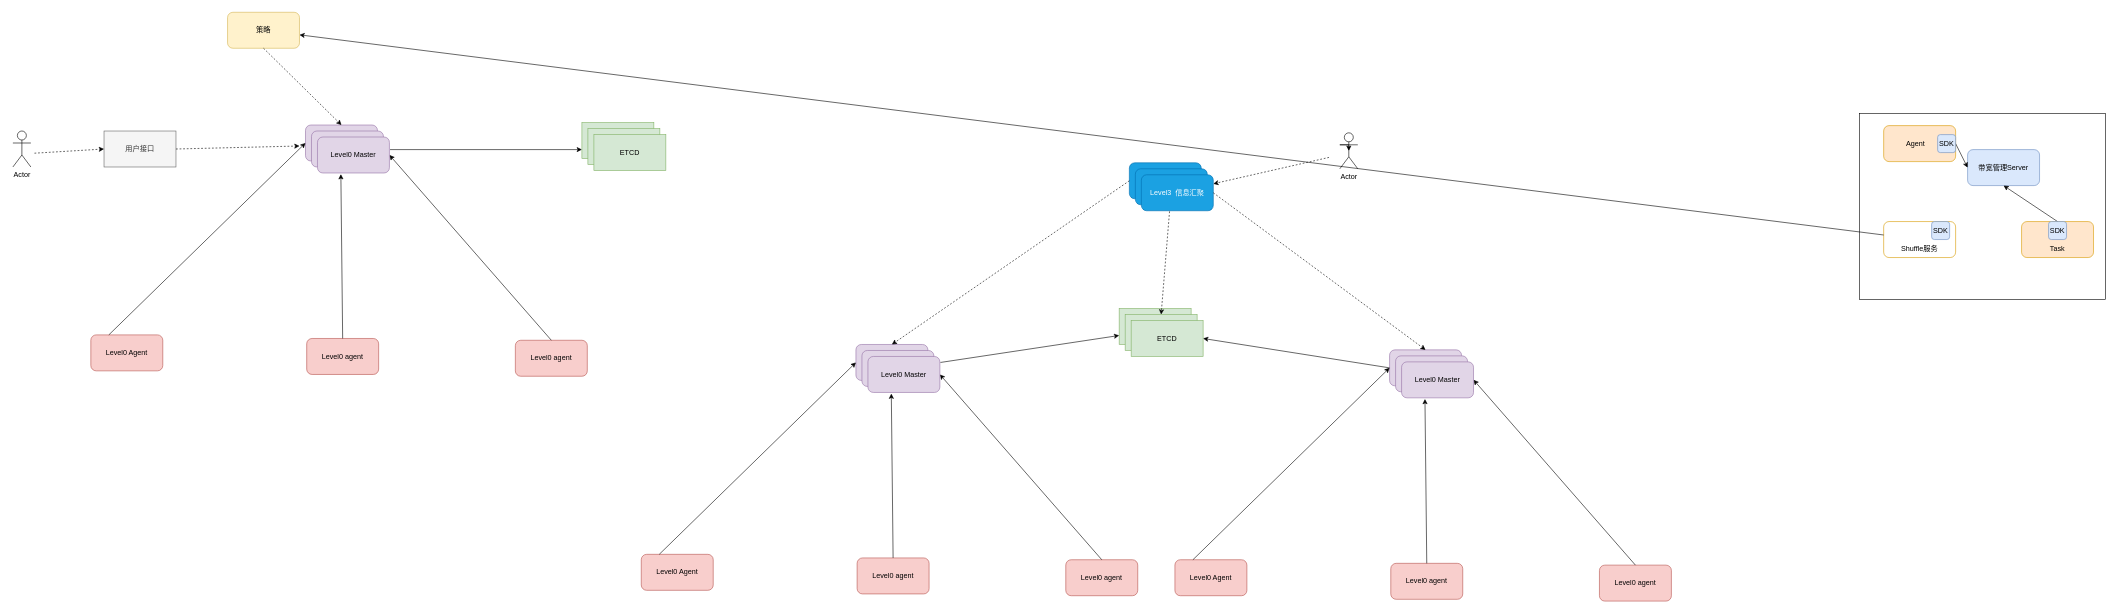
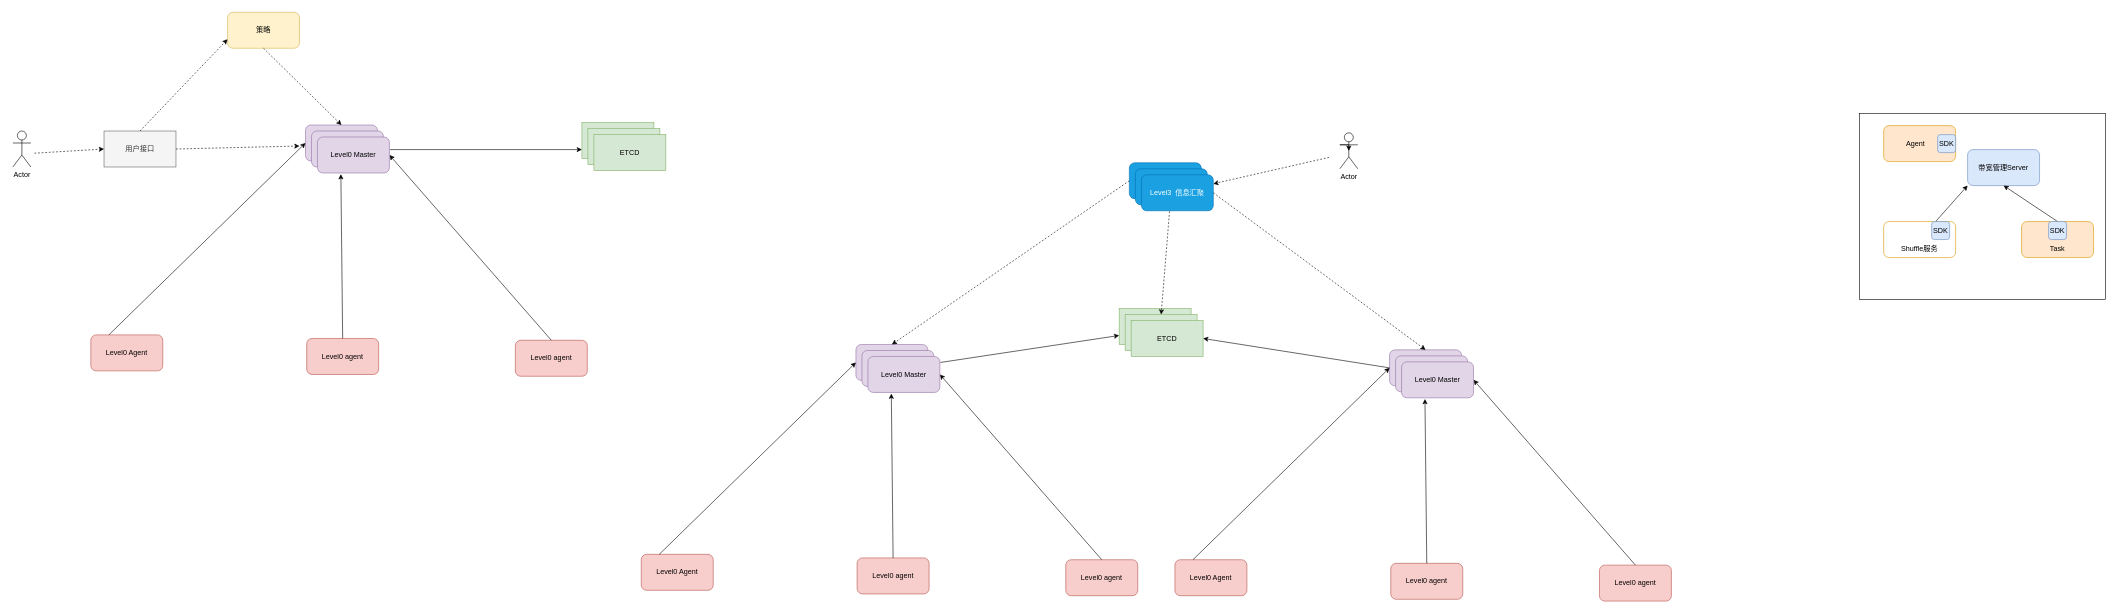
edge "用户接口" -> "策略": added
edge "Shuffle服务" -> "策略": now "Shuffle服务" -> "带宽管理Server"
edge "Agent" -> "带宽管理Server": removed
